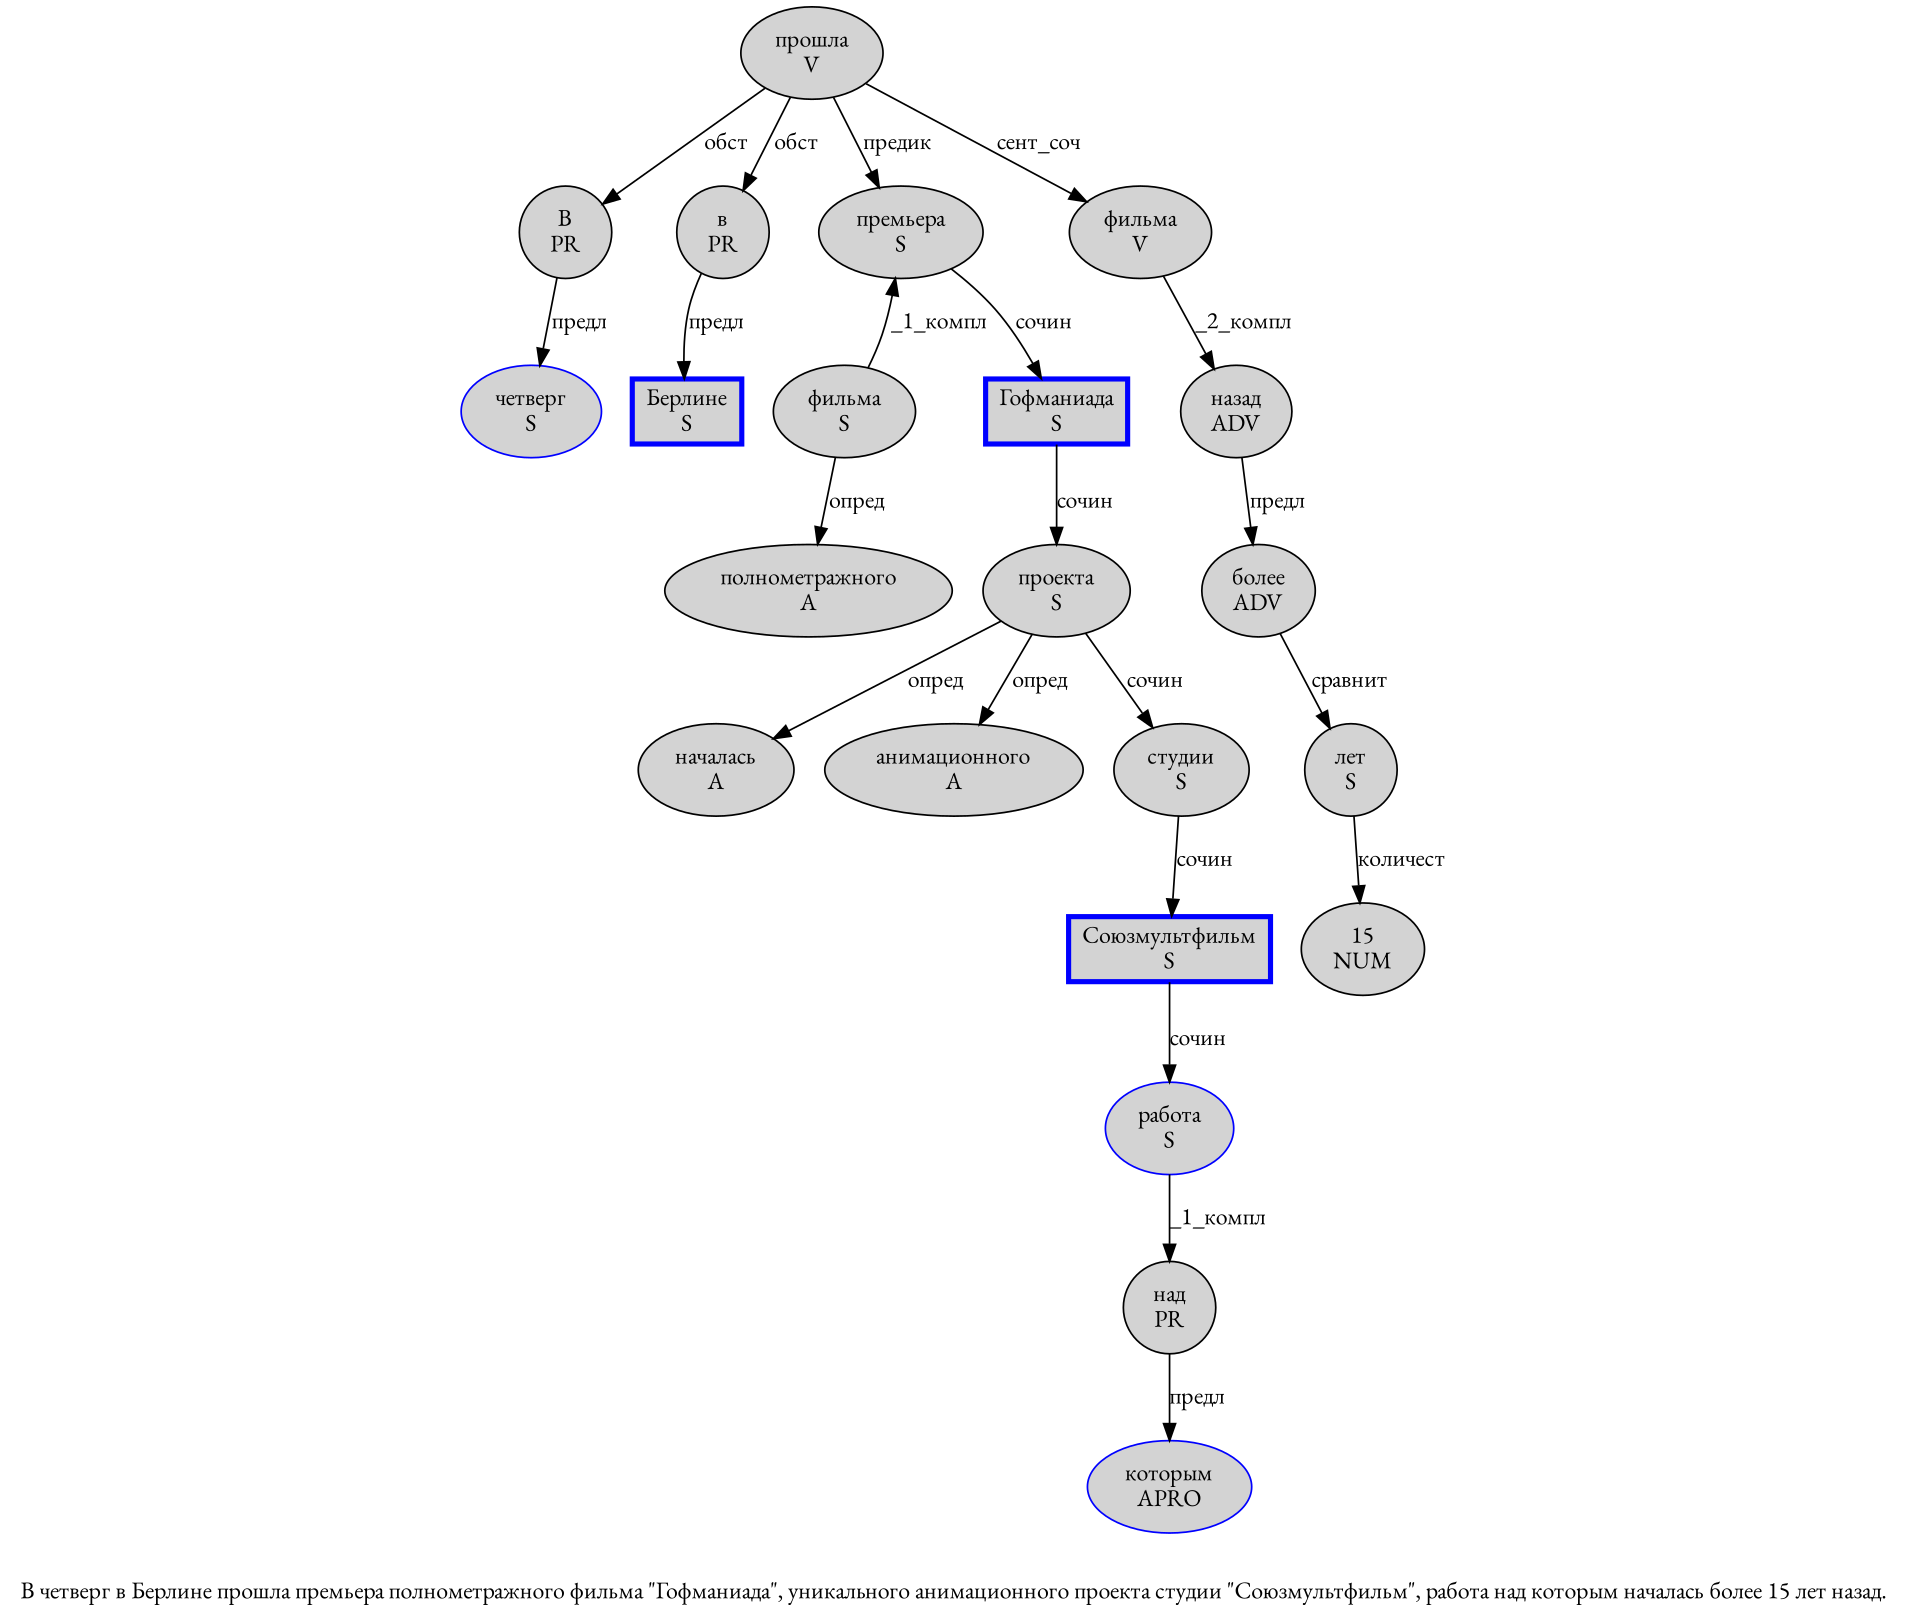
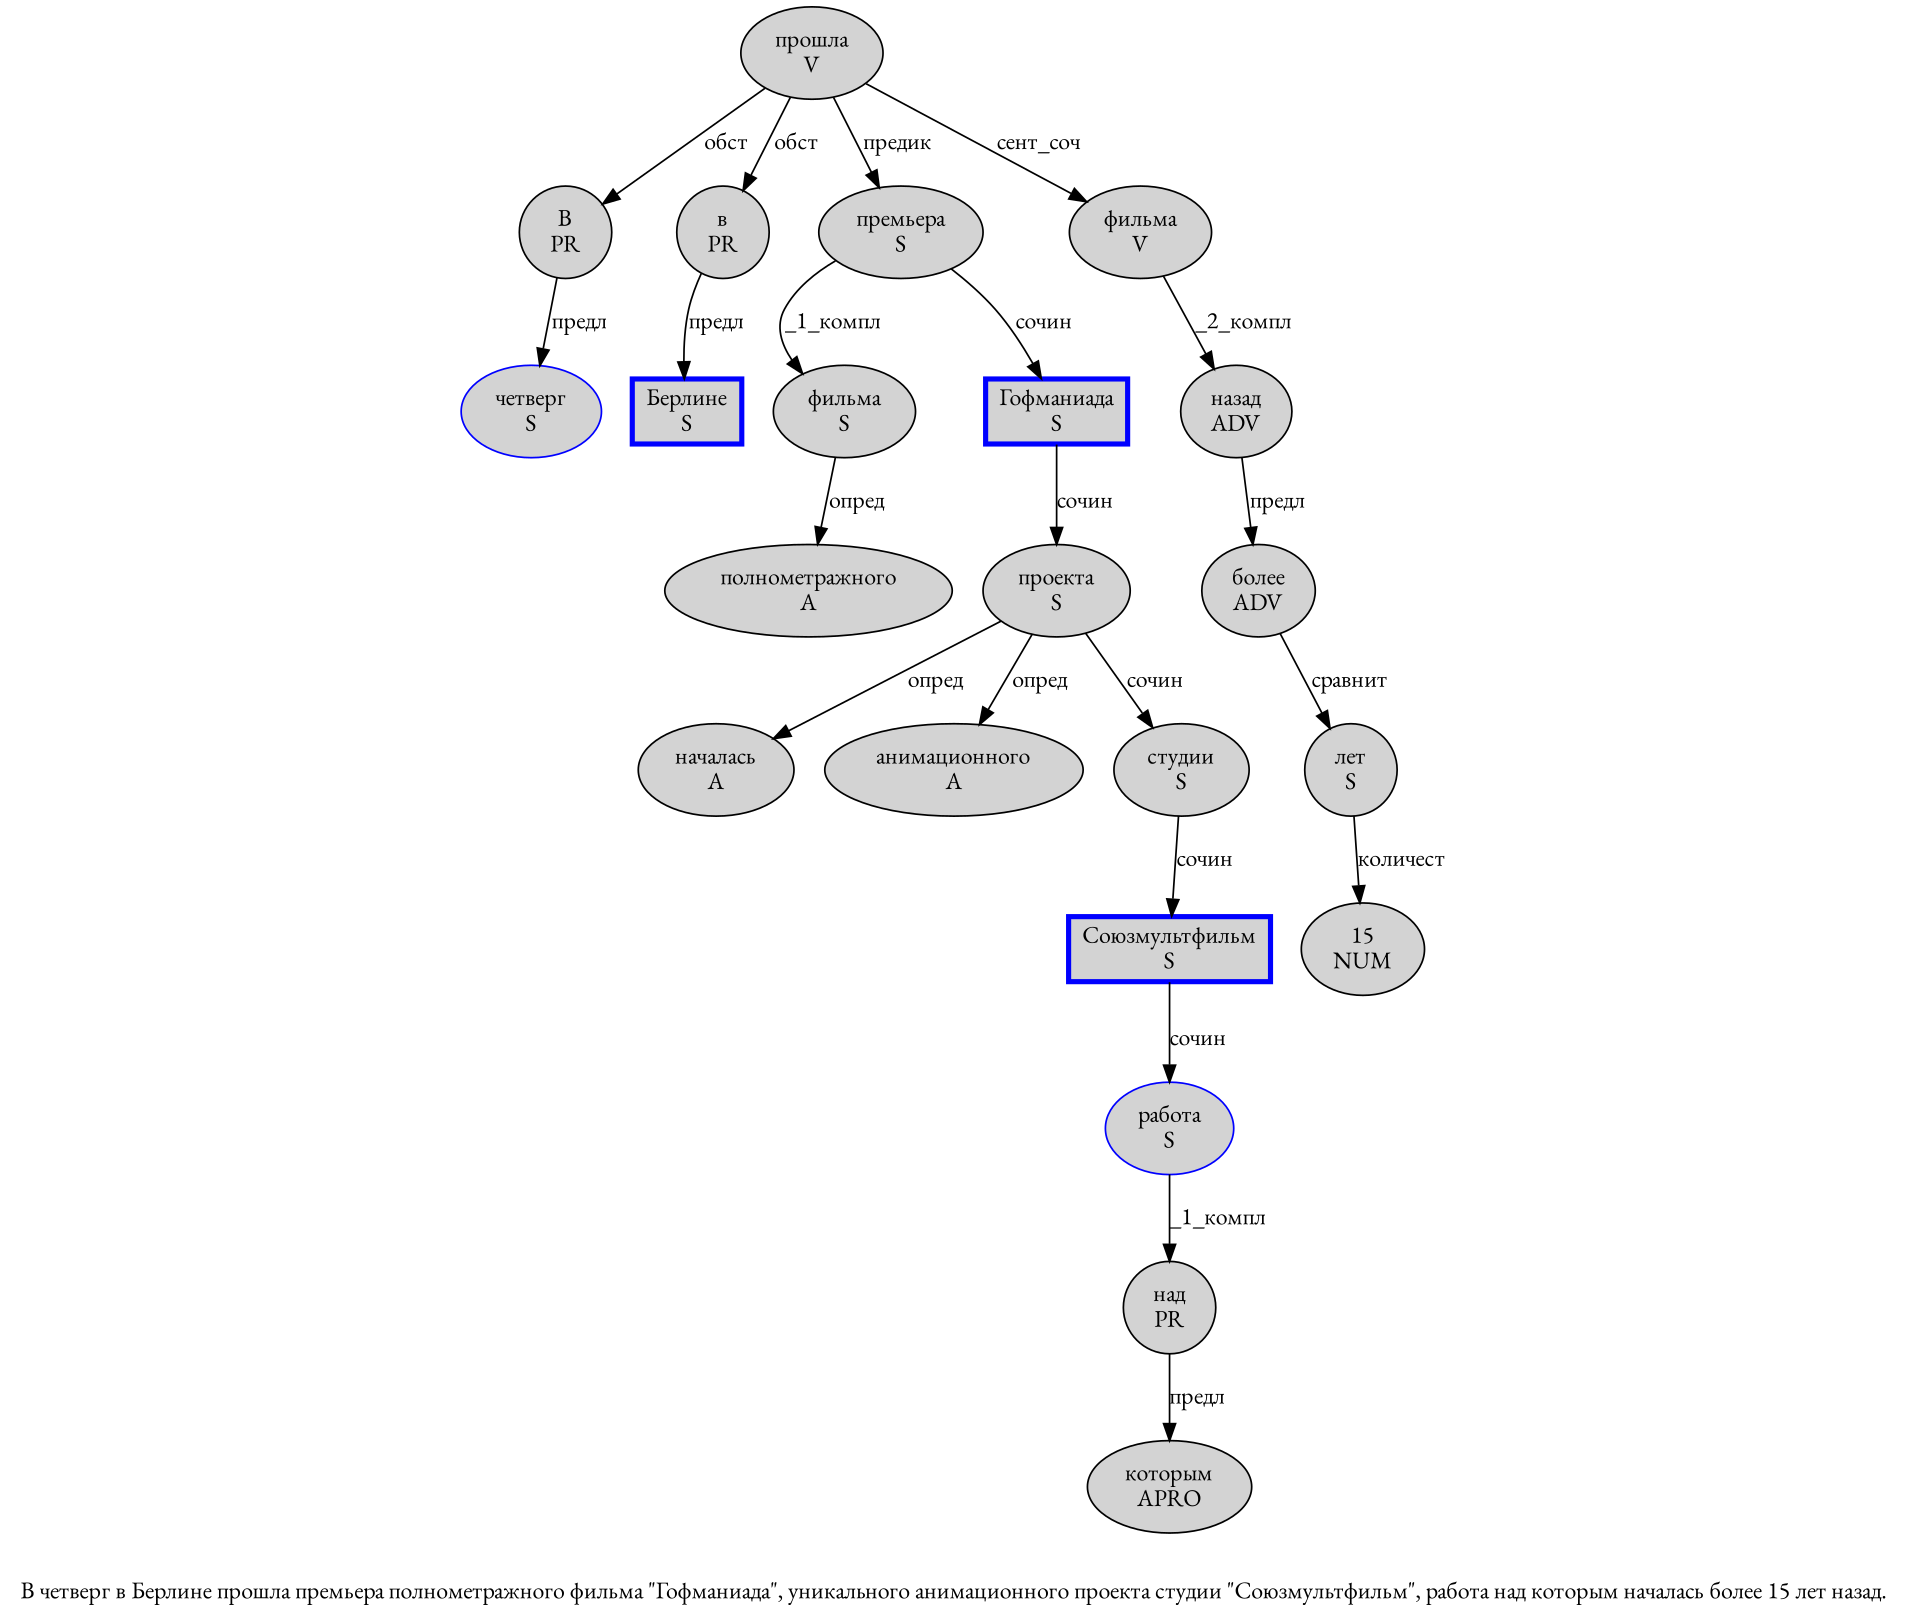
edge "фильма S" -> "премьера S": reversed
node "которым APRO": color blue -> black
